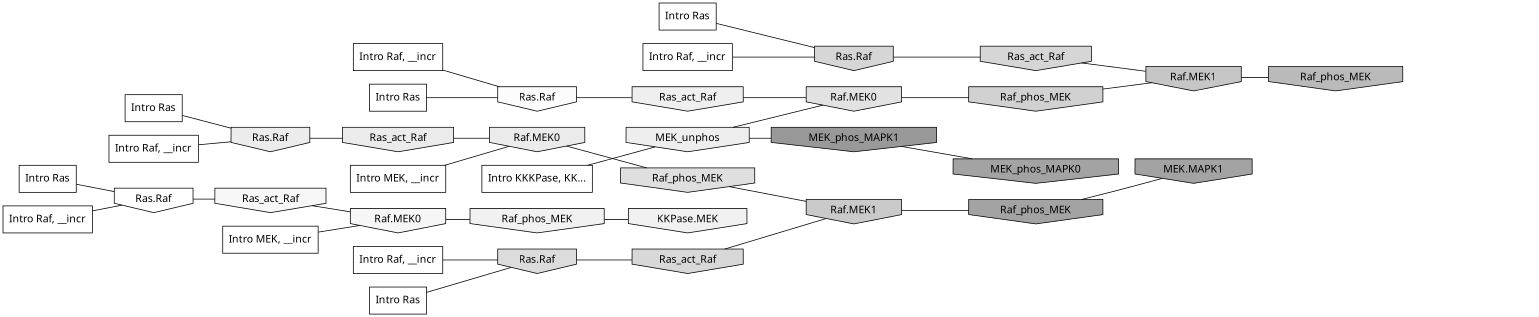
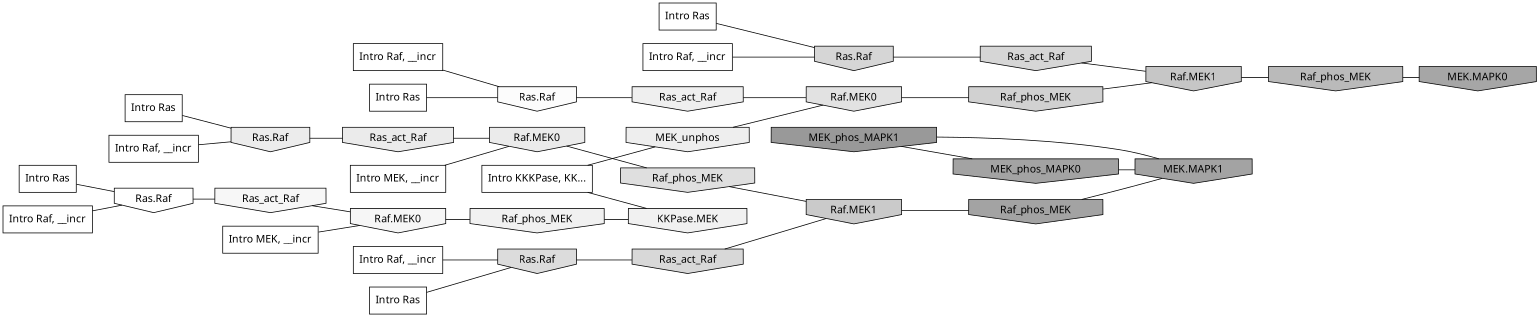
node "MEK.MAPK0": added
edge "MEK_unphos" -- "MEK_phos_MAPK1": now "MEK.MAPK1" -- "MEK_phos_MAPK1"
edge "MEK_phos_MAPK0" -- "MEK.MAPK1": added
edge "Intro KKKPase, KK..." -- "KKPase.MEK": added
